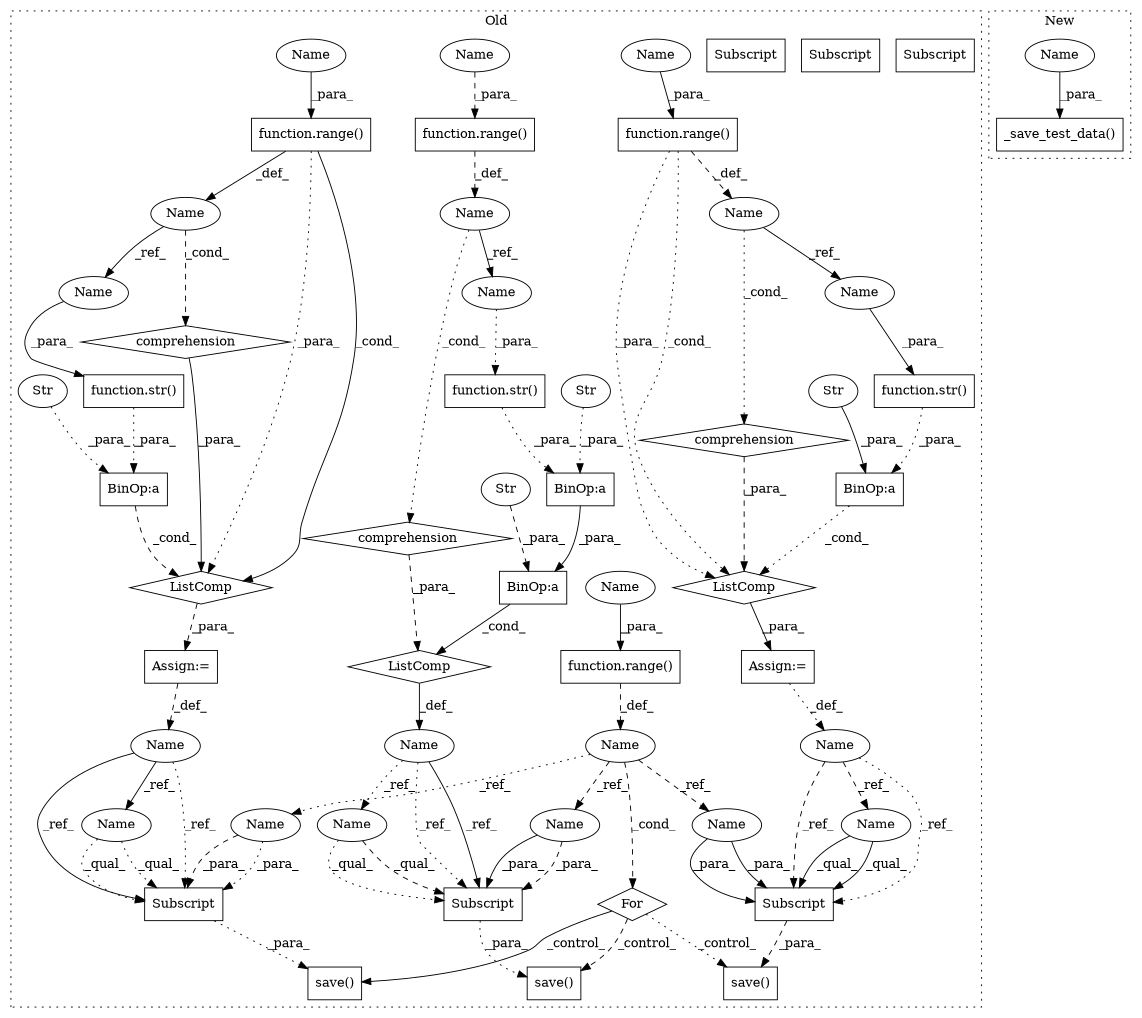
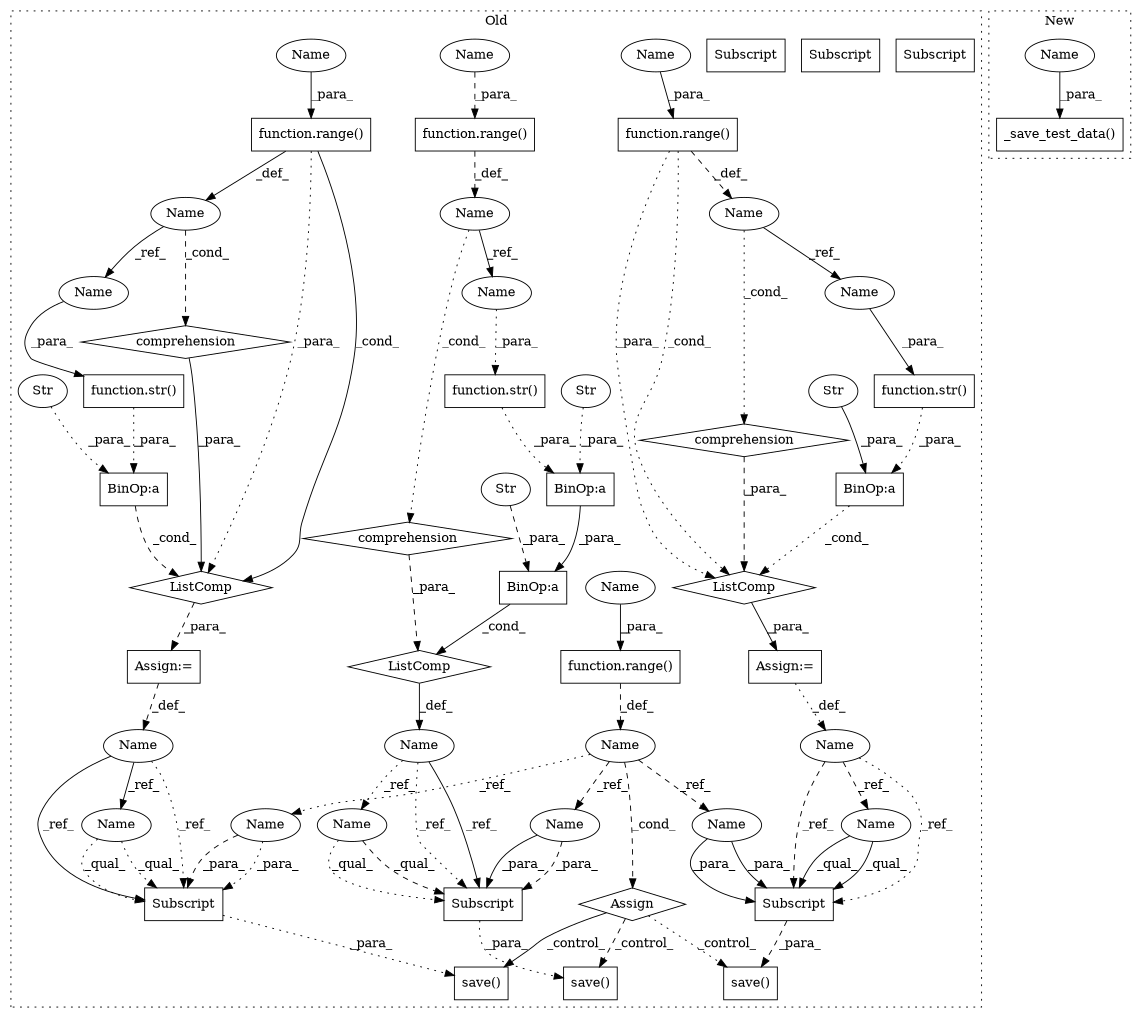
node "For": label "For" -> "Assign"
